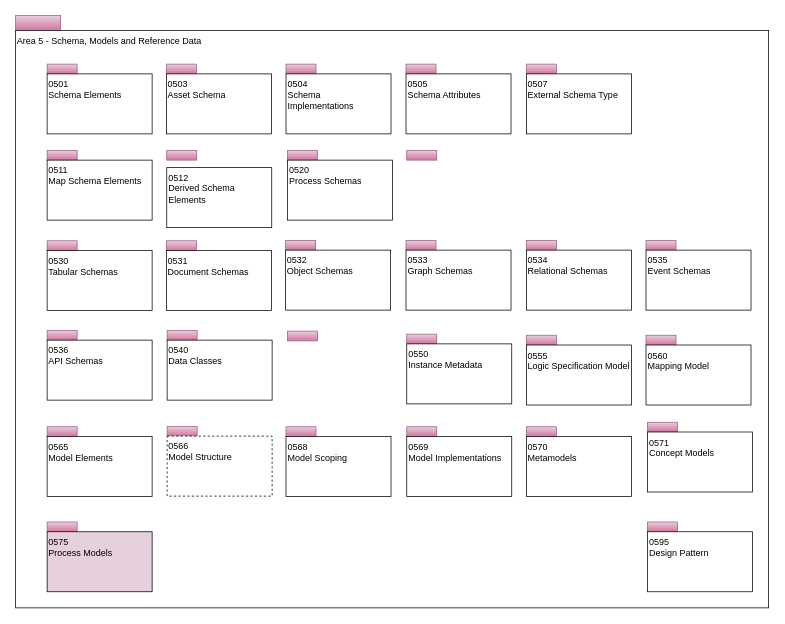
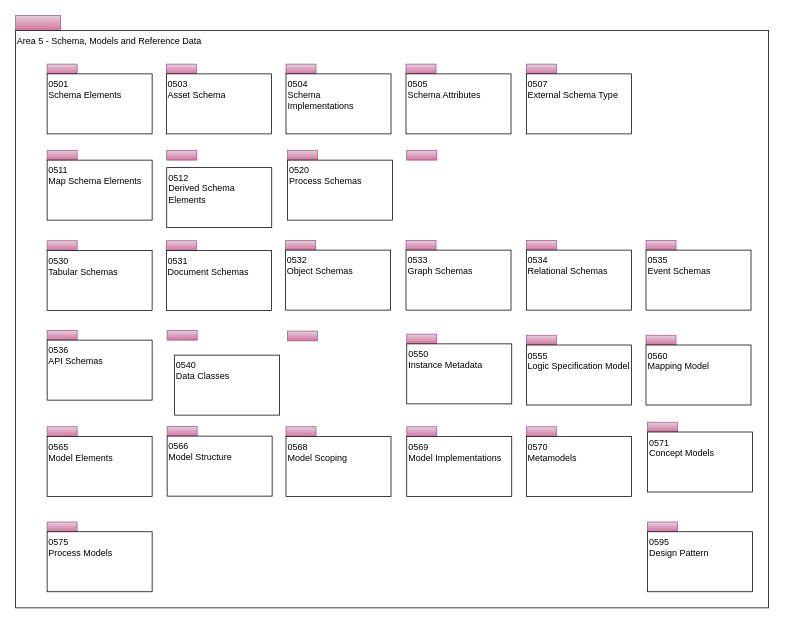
node "0540 Data Classes": moved (219, 370) -> (227, 385)
node "0566 Model Structure": style dashed -> solid
node "0575 Process Models": fillcolor #e6d0de -> #ffffff
